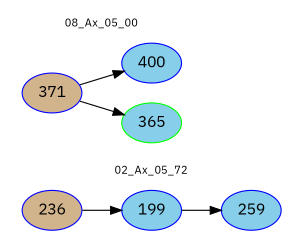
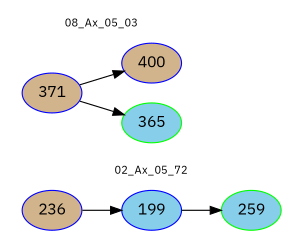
cluster "08_Ax_05_00": label "08_Ax_05_00" -> "08_Ax_05_03"
node "400": fillcolor skyblue -> tan
node "259": color blue -> green
